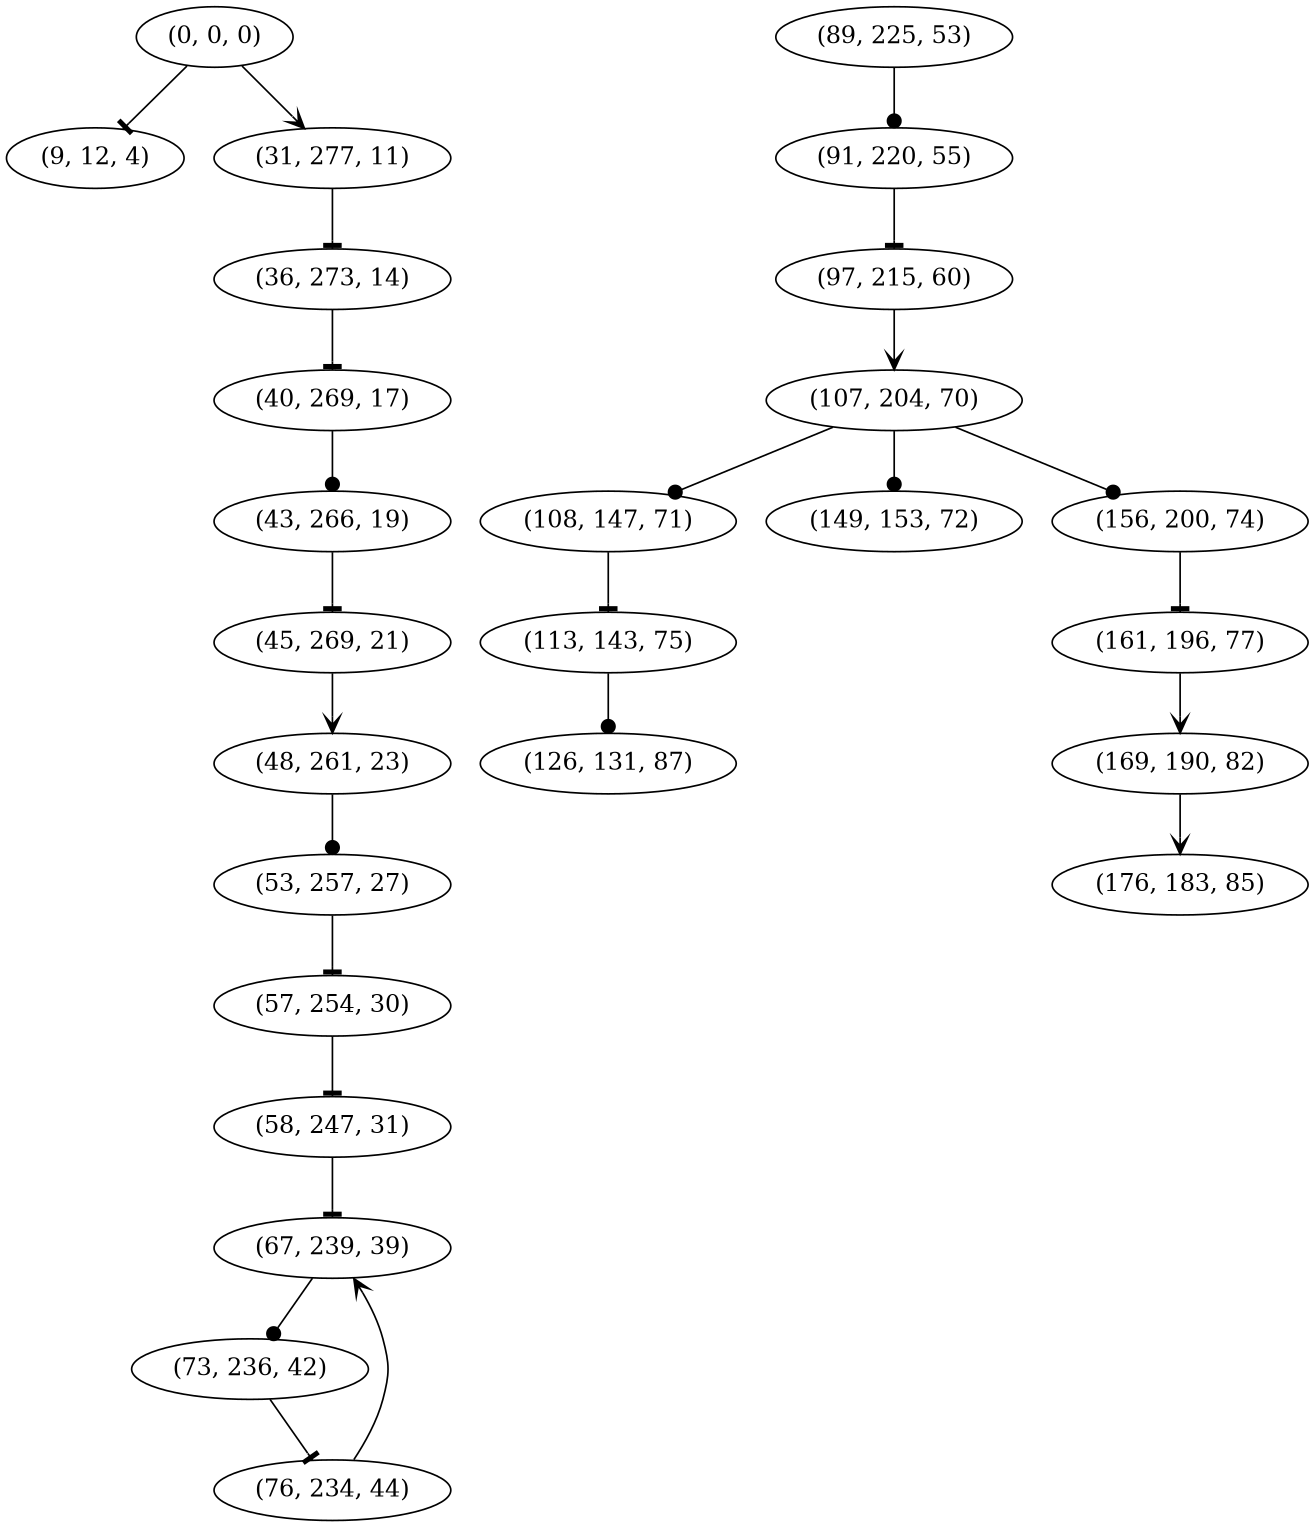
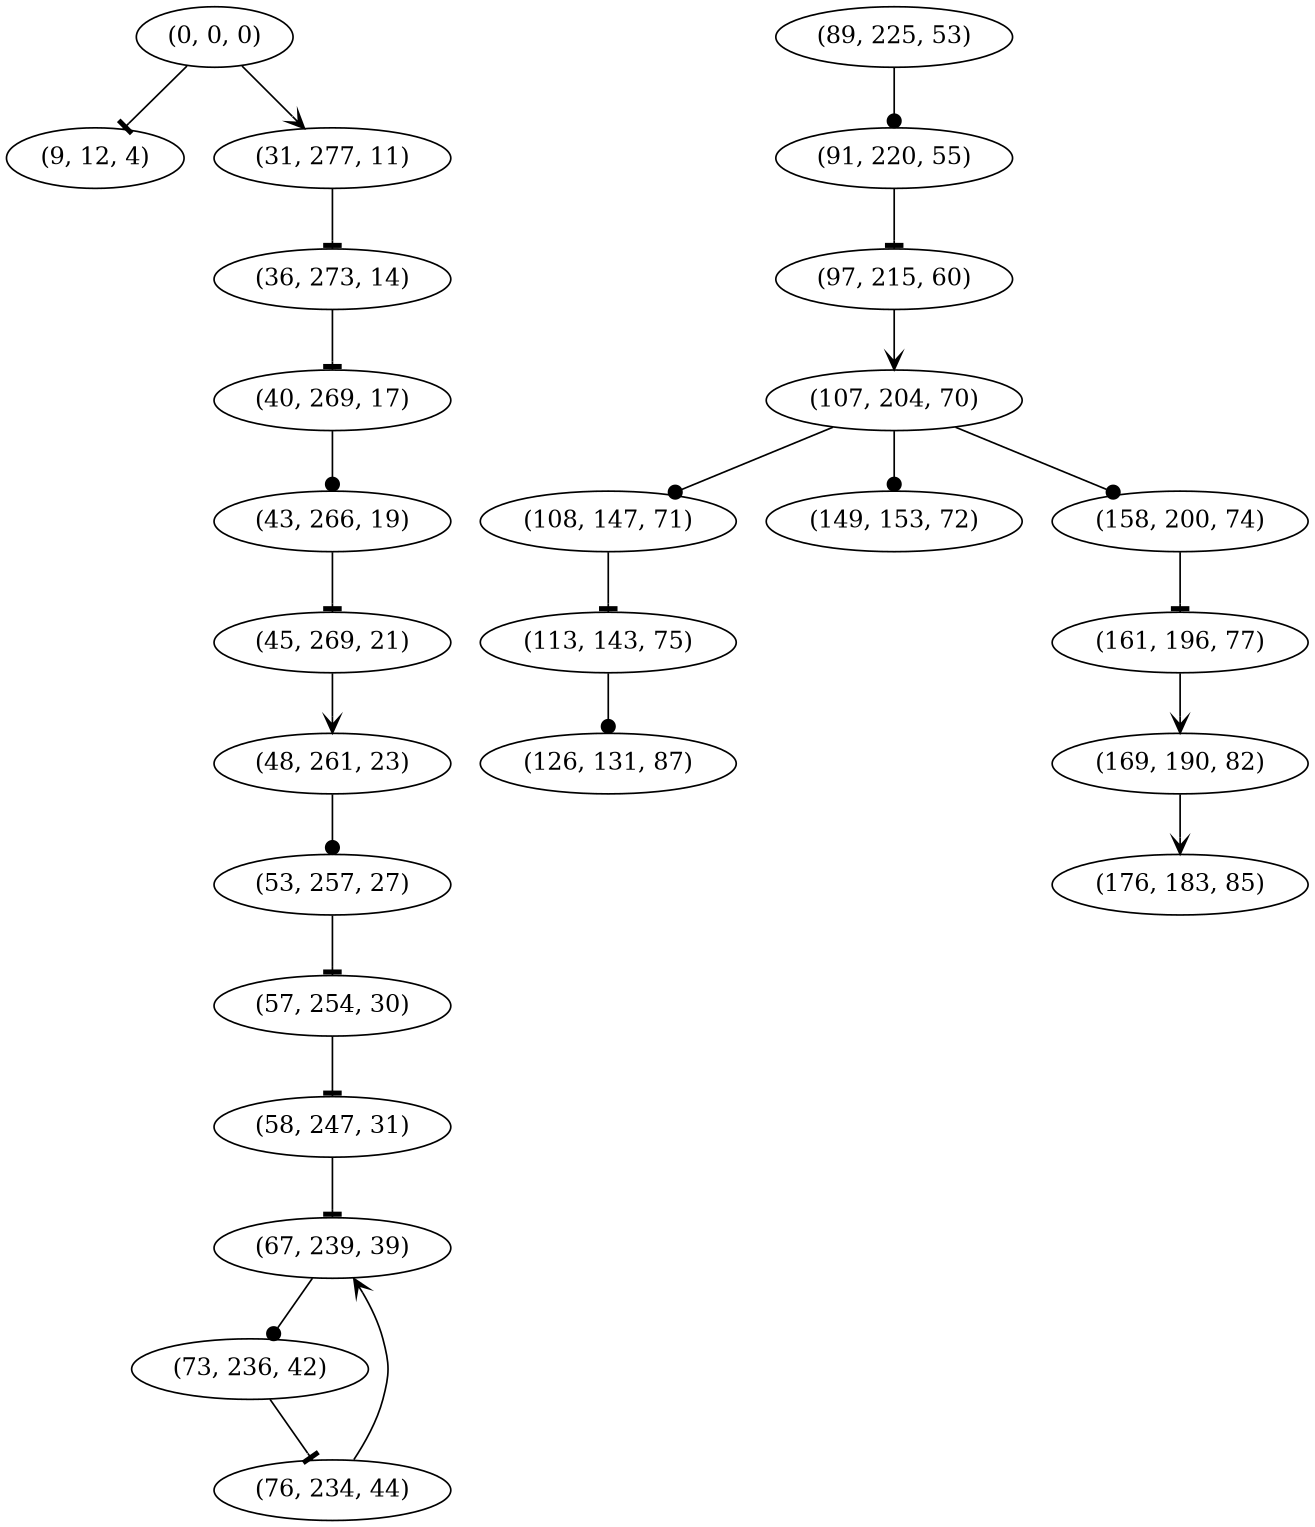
node "(156, 200, 74)": label "(156, 200, 74)" -> "(158, 200, 74)"
